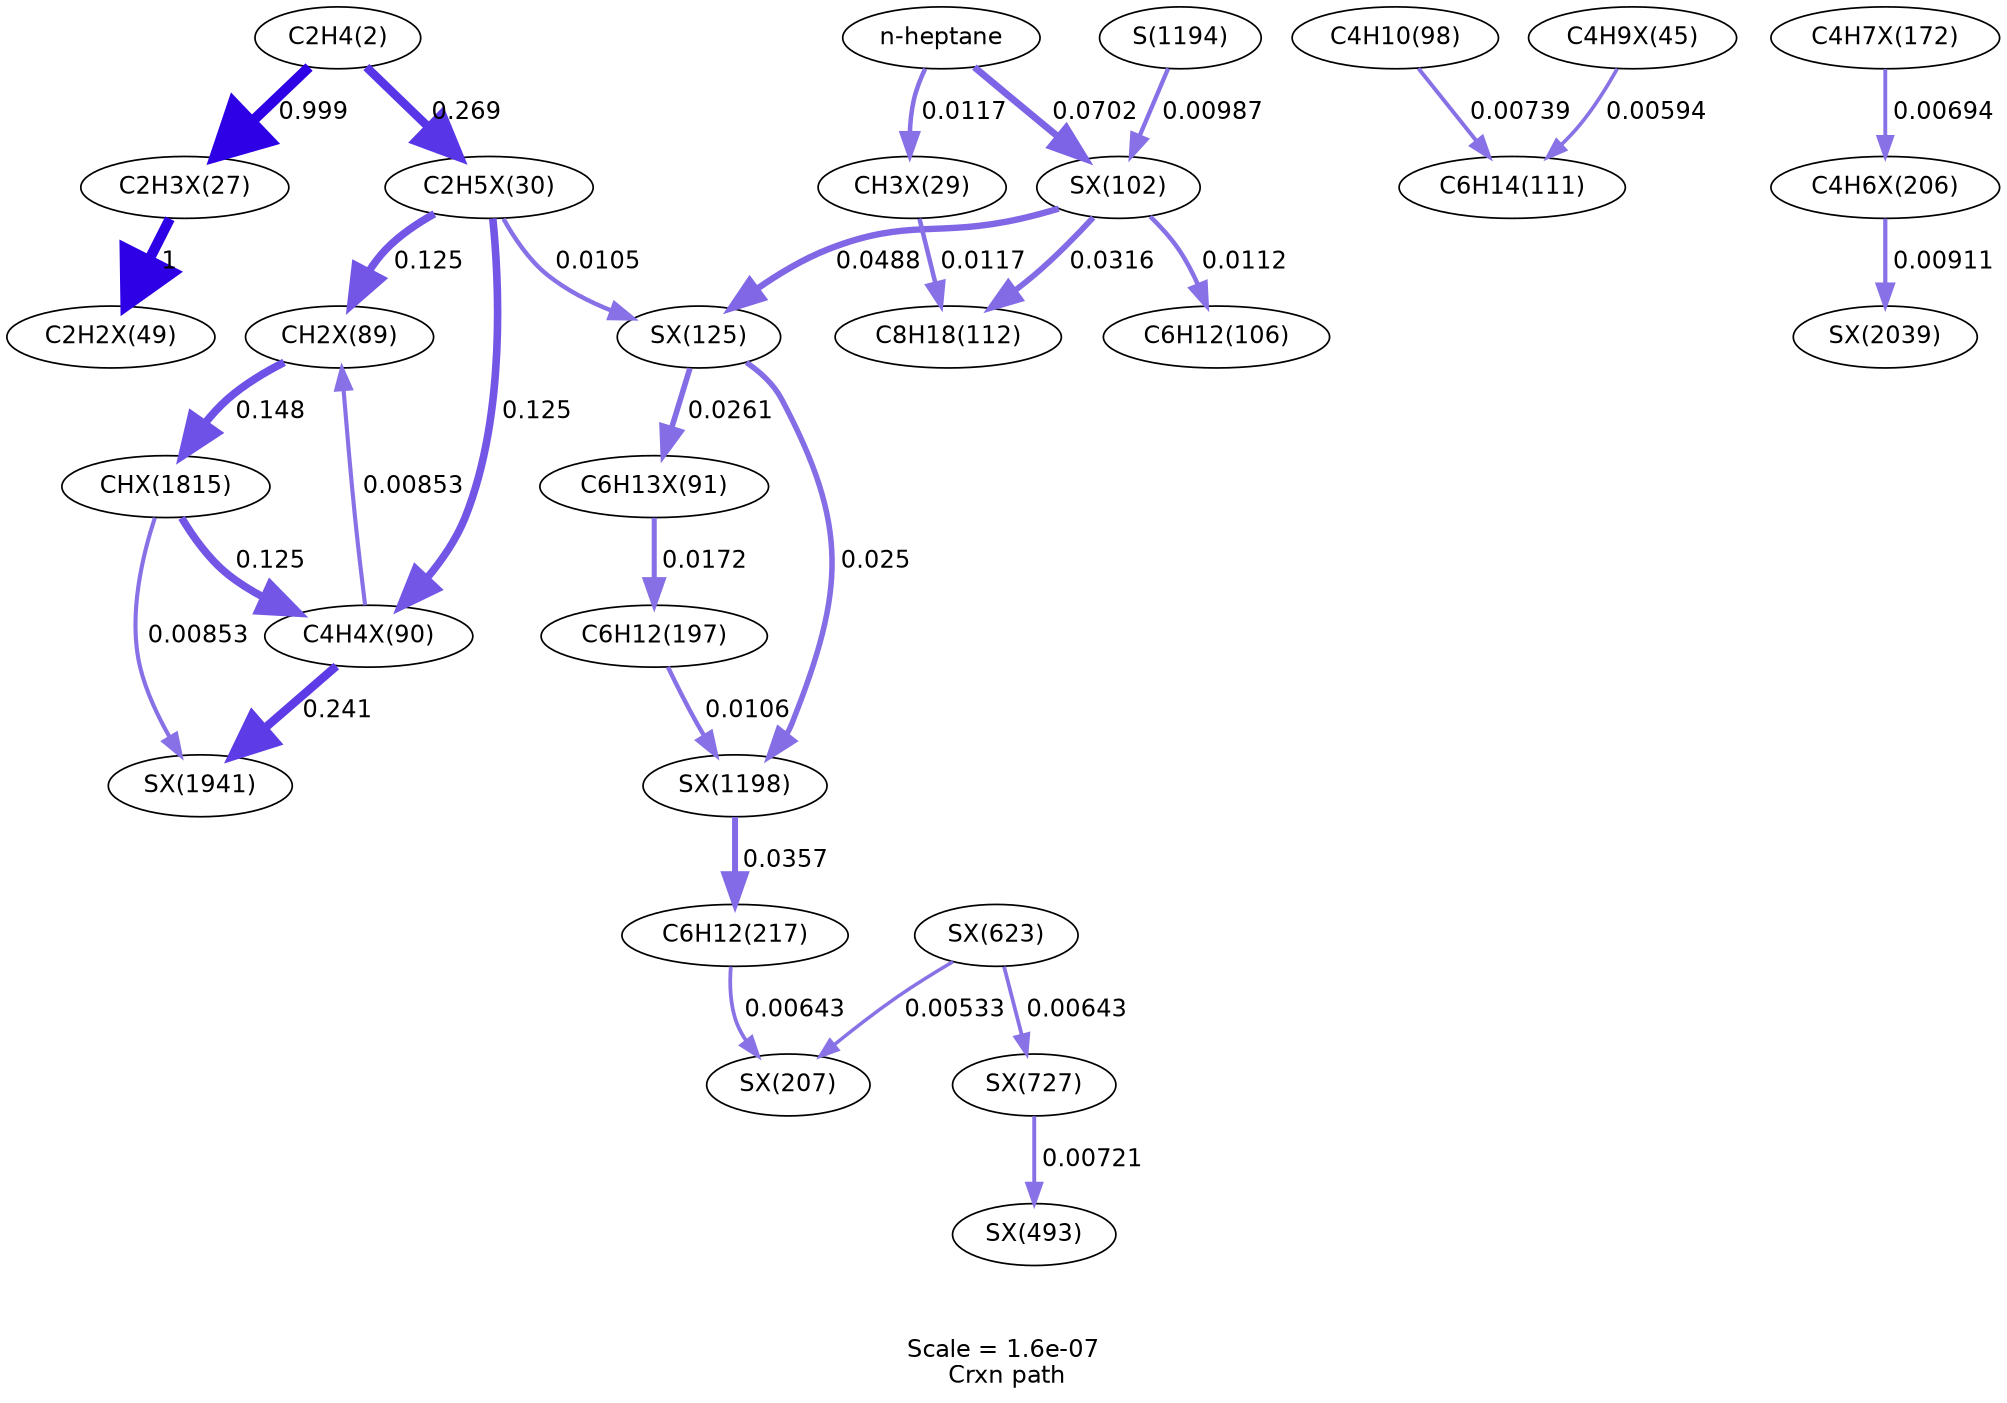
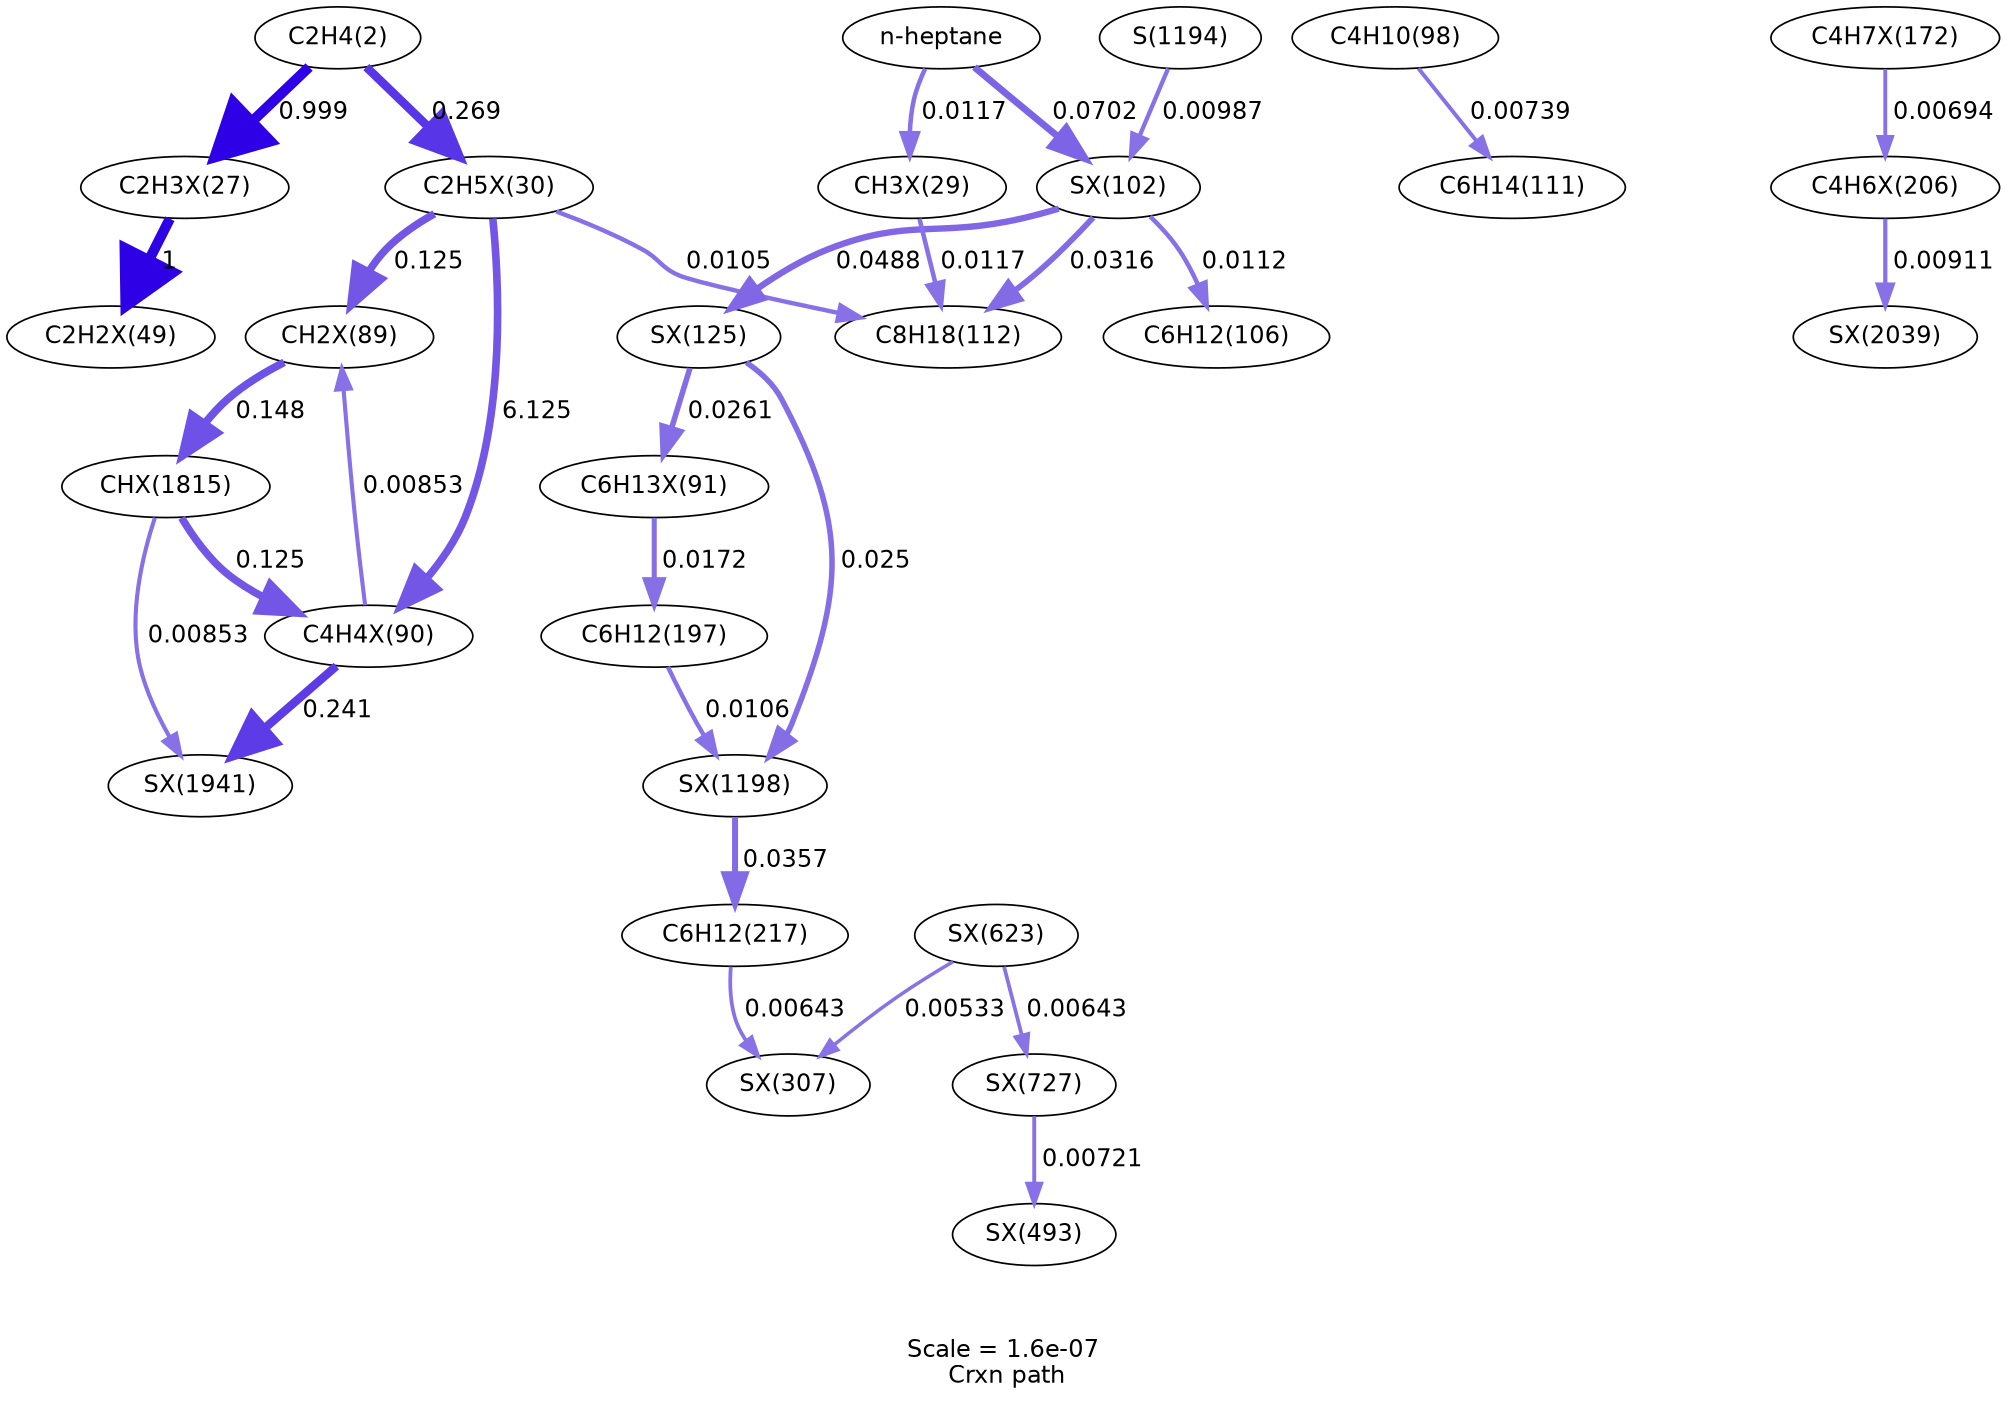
node "C4H9X(45)": removed
edge "C2H5X(30)" -> "SX(125)": now "C2H5X(30)" -> "C8H18(112)"
edge "C2H5X(30)" -> "C4H4X(90)": label " 0.125" -> " 6.125"
node "SX(207)": label "SX(207)" -> "SX(307)"
